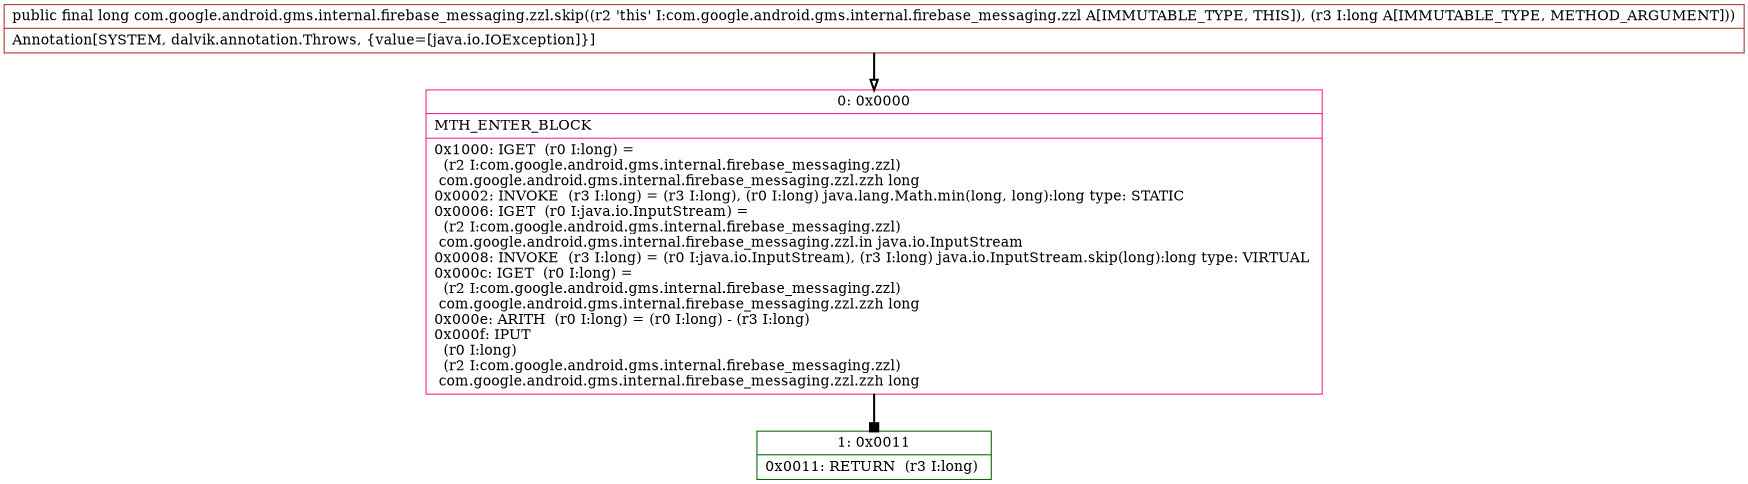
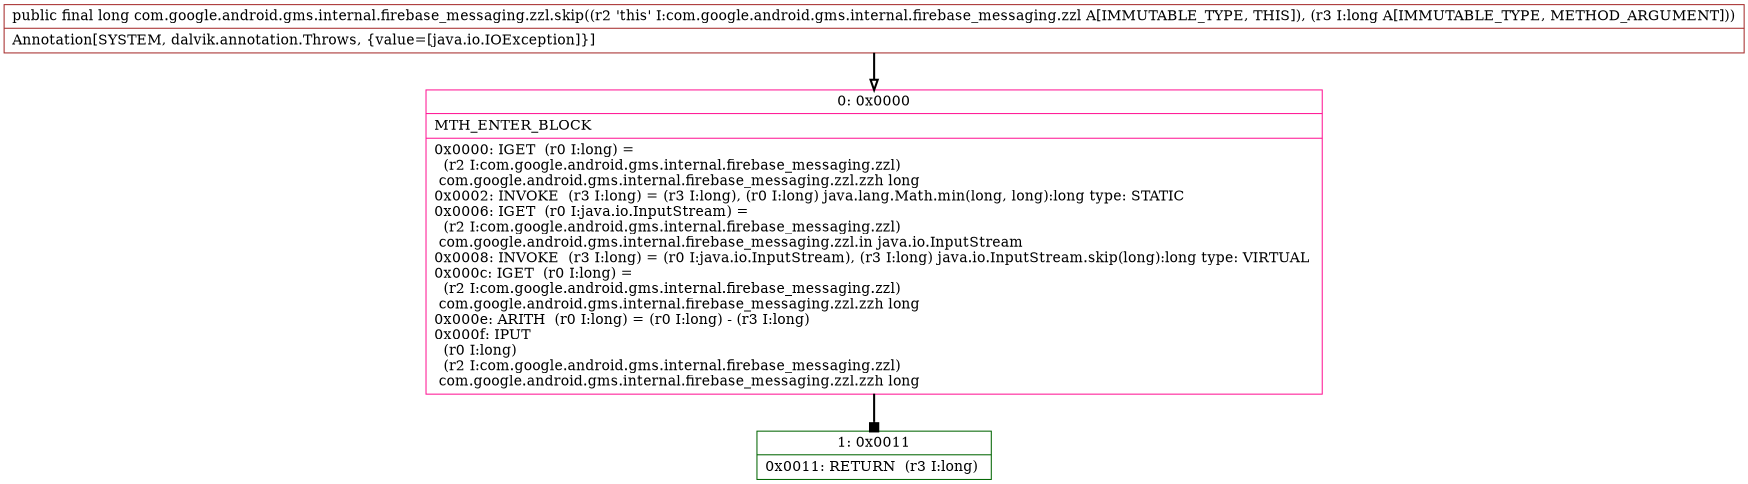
node "0: 0x0000": text "0x1000: IGET  (r0 I:long) =" -> "0x0000: IGET  (r0 I:long) ="
